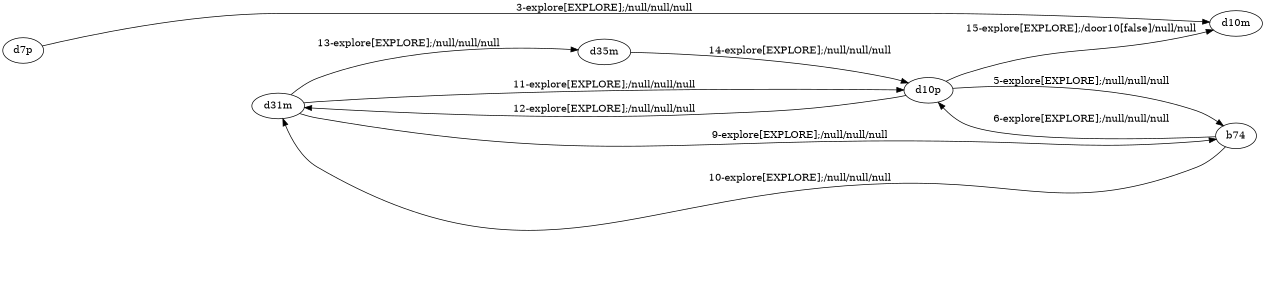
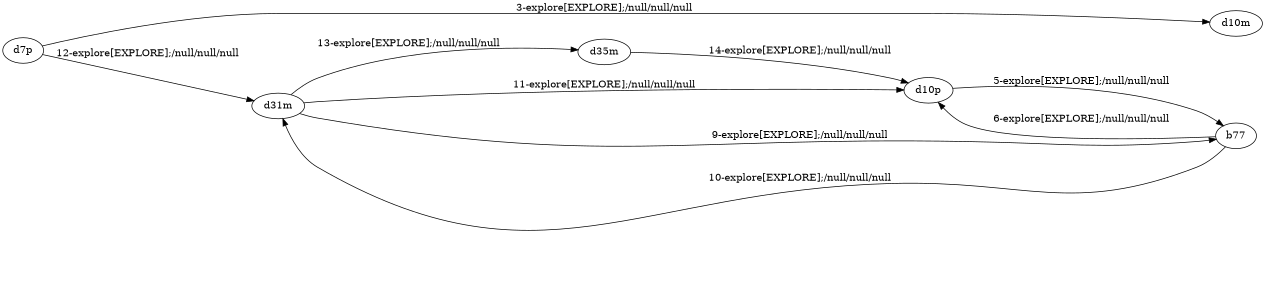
edge "d10p" -> "d10m": removed, label "15-explore[EXPLORE];/door10[false]/null/null"
edge "d10p" -> "d31m": now "d7p" -> "d31m"
node "b74": label "b74" -> "b77"
